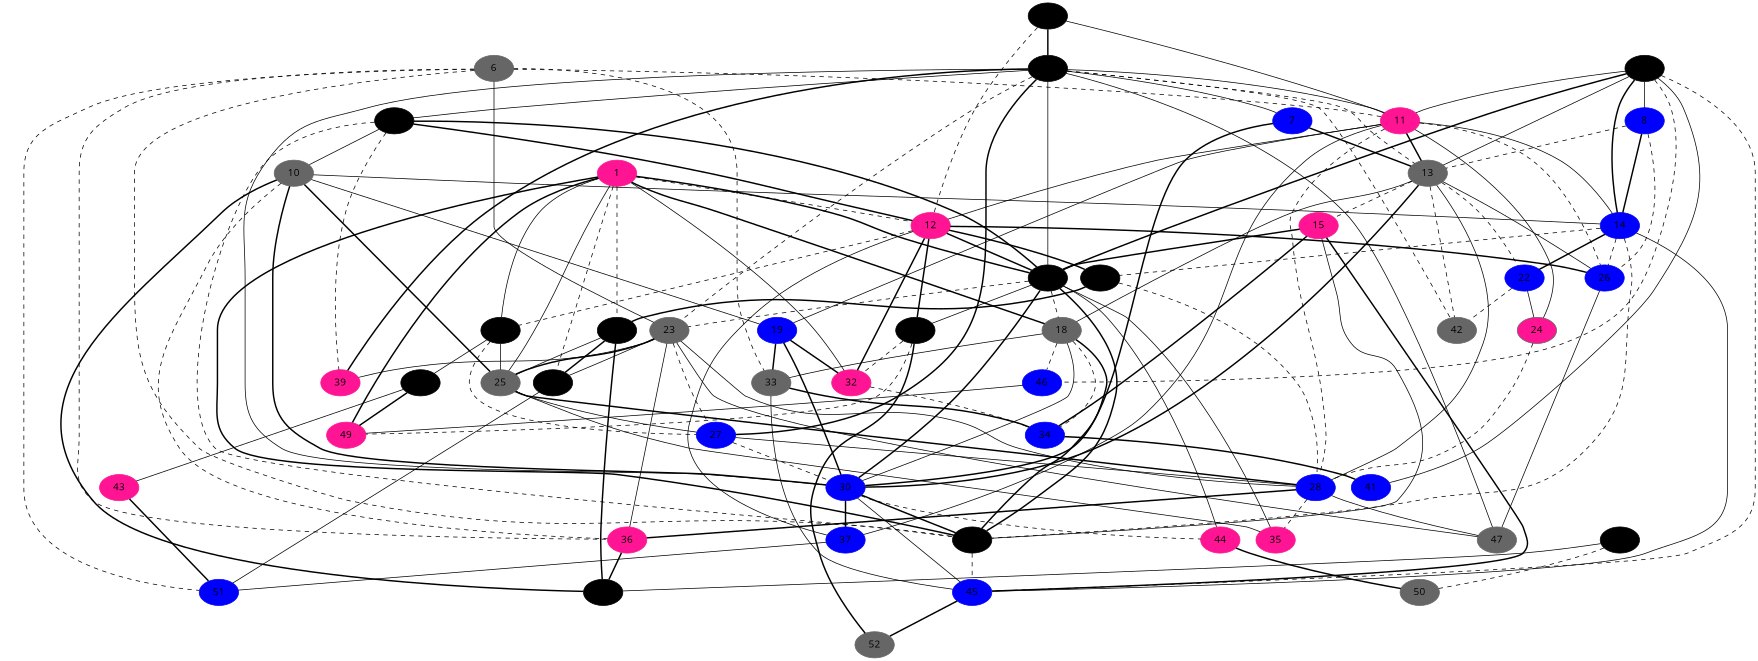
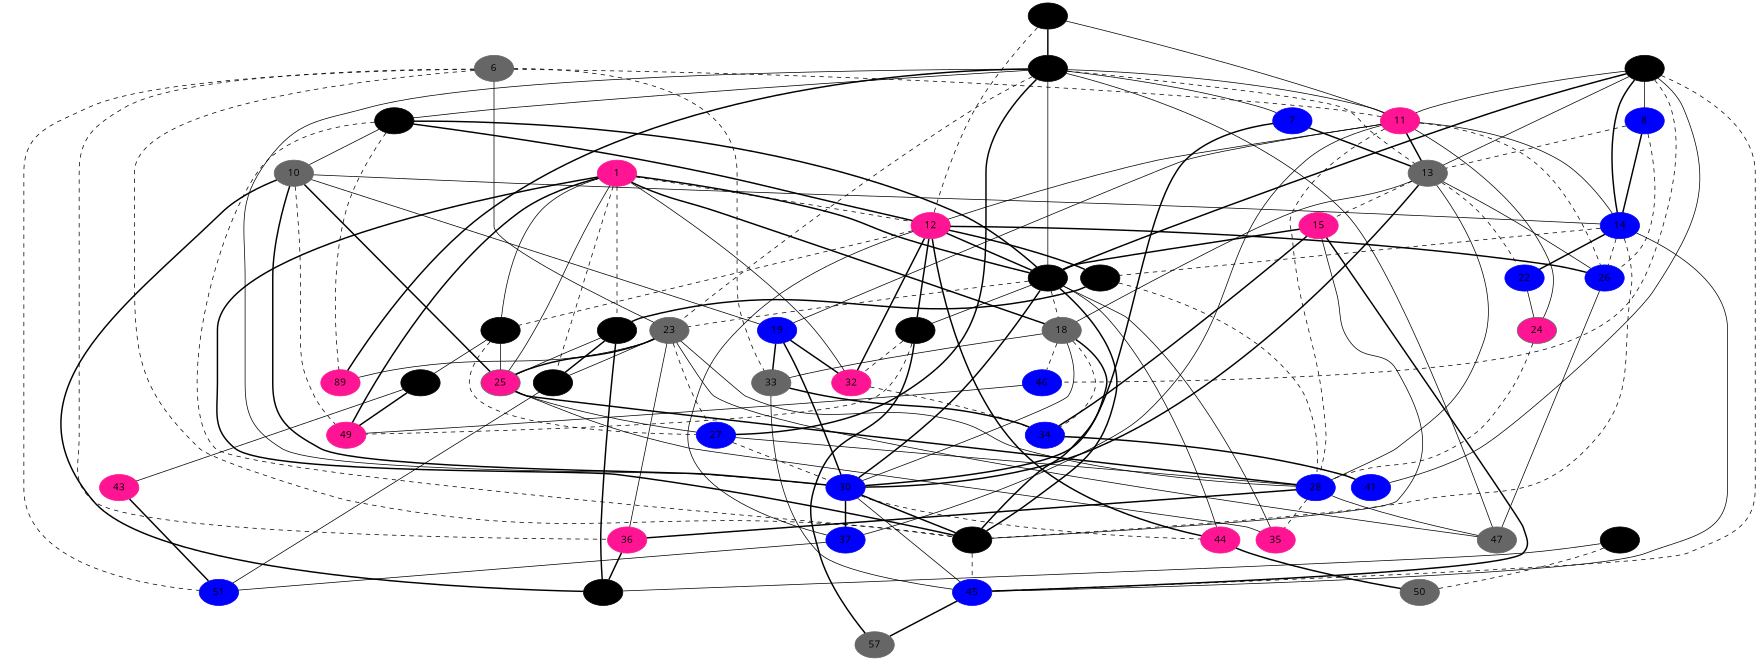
node "42": removed
node "39": label "39" -> "89"
node "25": fillcolor gray40 -> deeppink
edge "12" -- "44": added
edge "10" -- "36": now "10" -- "49"
node "52": label "52" -> "57"
